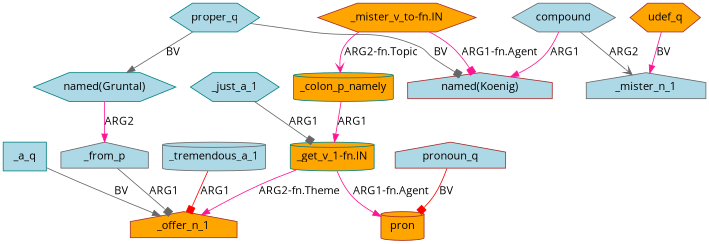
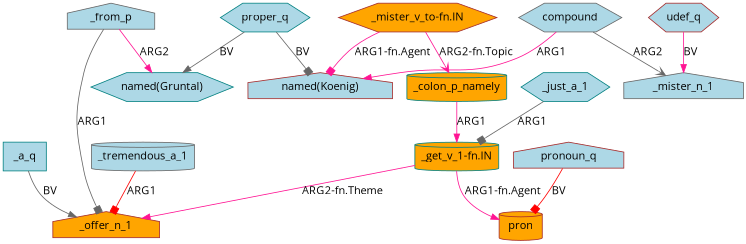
node "udef_q": fillcolor orange -> lightblue
edge "named(Gruntal)" -> "_from_p": reversed
